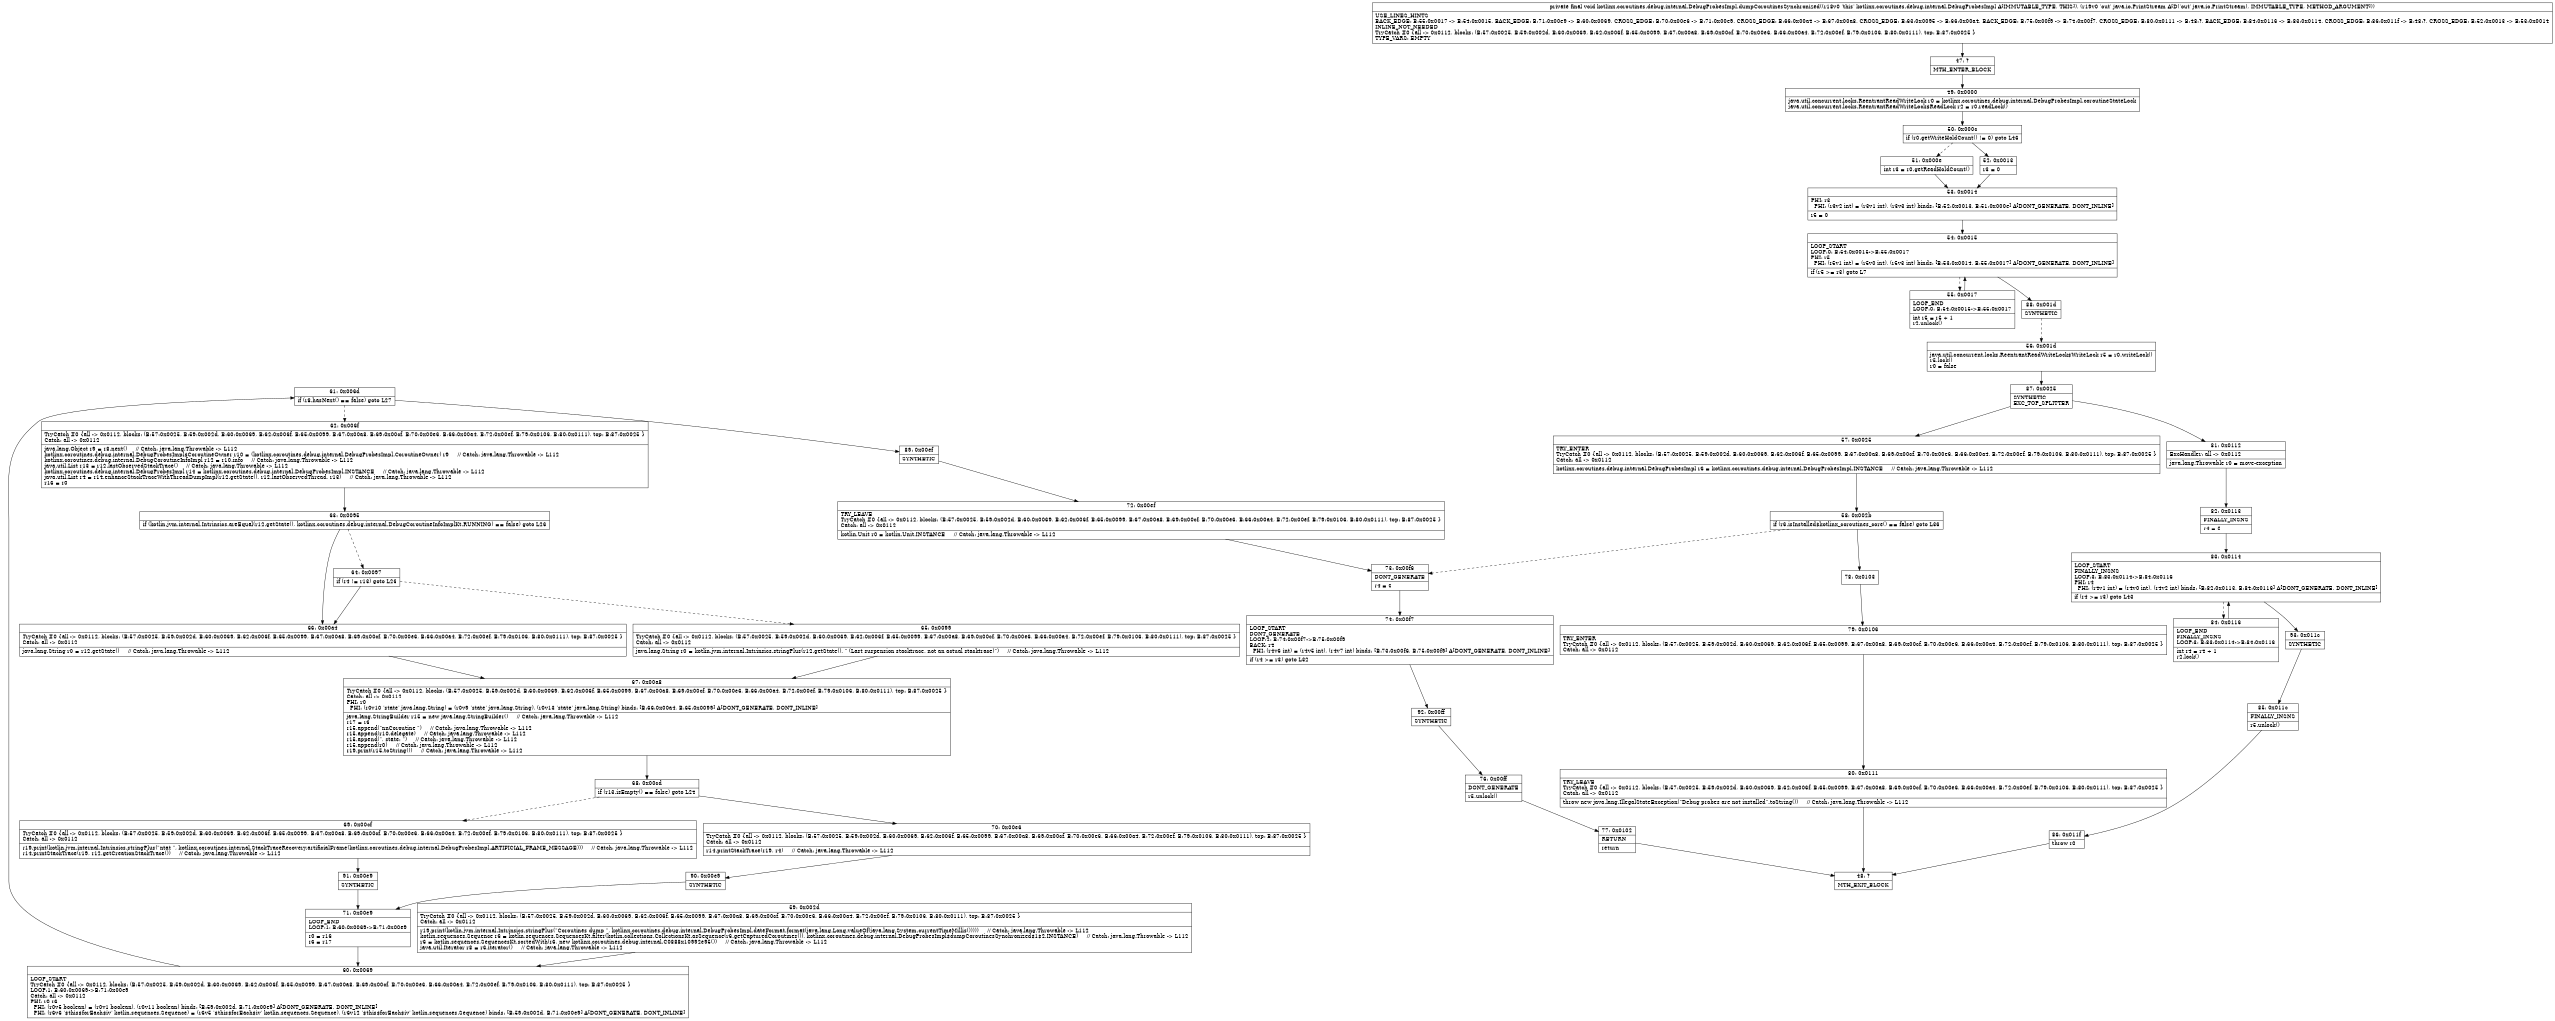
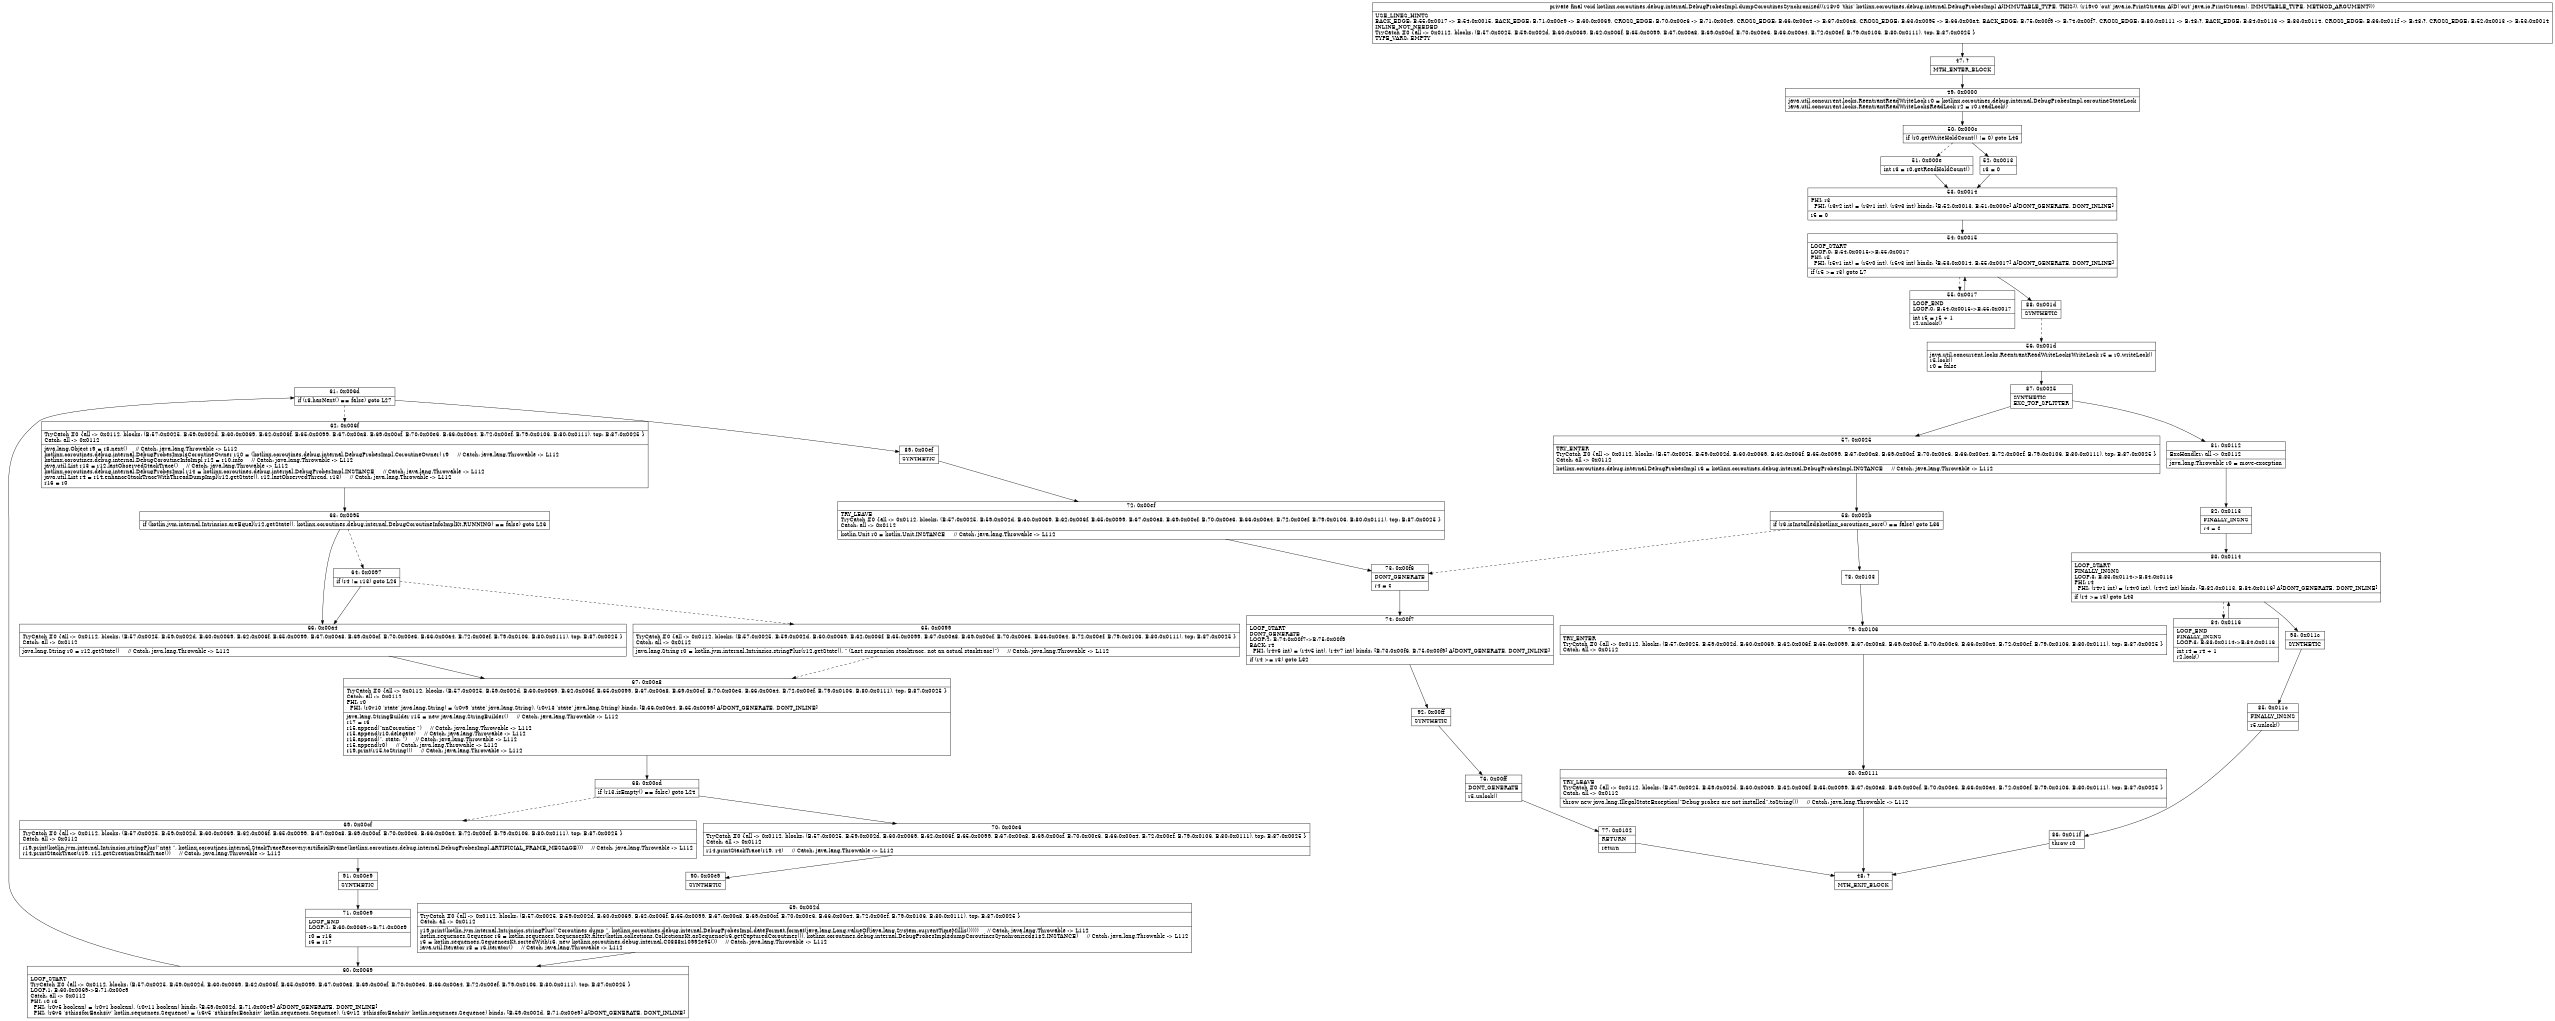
edge "65: 0x0099" -> "67: 0x00a8": style solid -> dashed
edge "90: 0x00e9" -> "71: 0x00e9": removed
